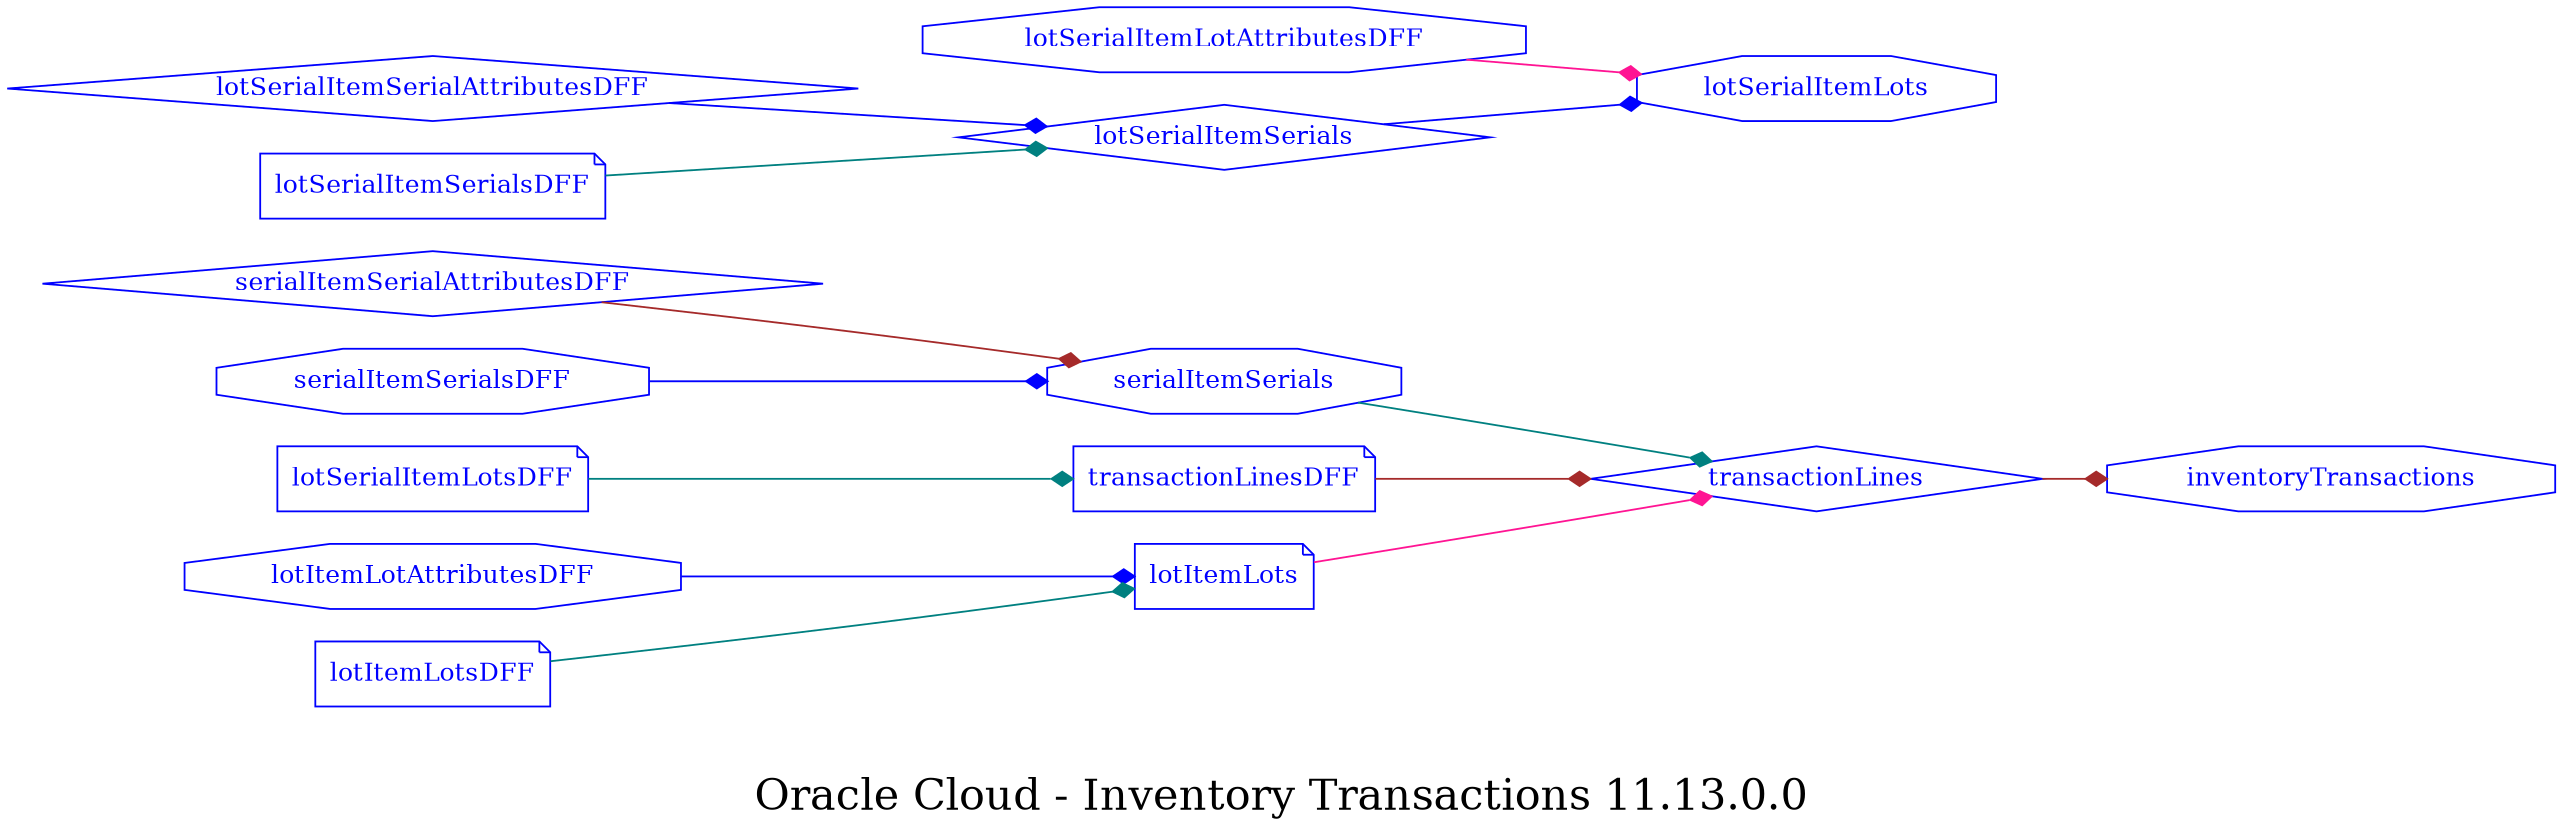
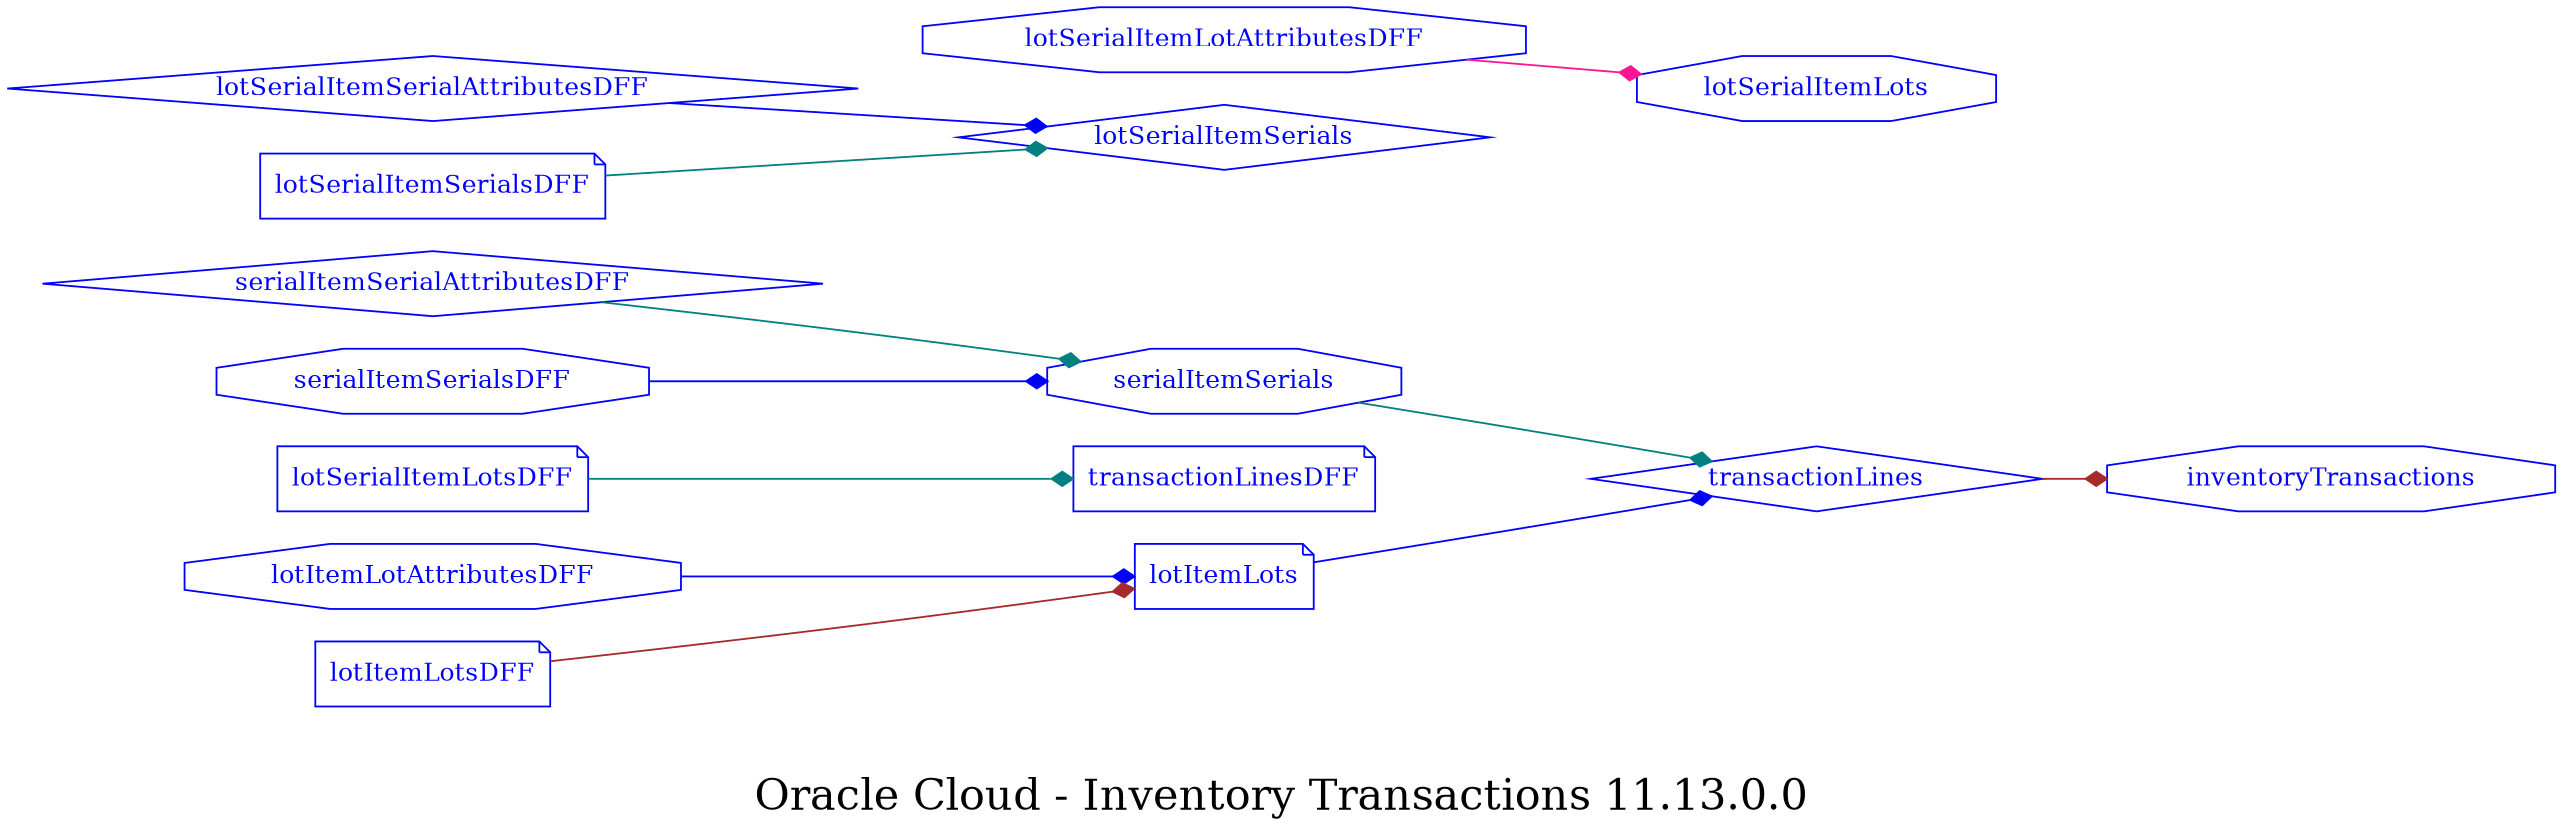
edge "lotSerialItemSerials" -> "lotSerialItemLots": removed
edge "serialItemSerialAttributesDFF" -> "serialItemSerials": color brown -> teal
edge "transactionLinesDFF" -> "transactionLines": removed
edge "lotItemLots" -> "transactionLines": color deeppink -> blue
edge "lotItemLotsDFF" -> "lotItemLots": color teal -> brown
